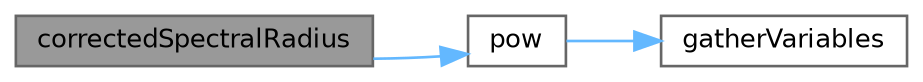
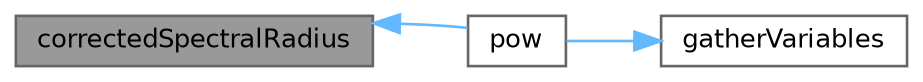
edge "correctedSpectralRadius" -> "pow": reversed
